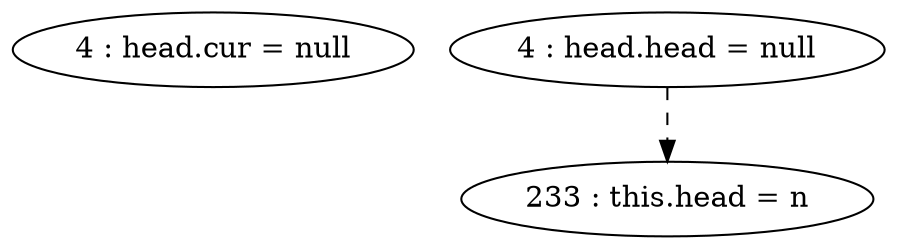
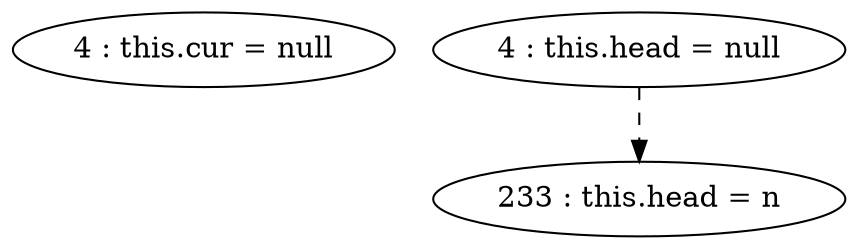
node "4 : head.cur = null": label "4 : head.cur = null" -> "4 : this.cur = null"
node "4 : head.head = null": label "4 : head.head = null" -> "4 : this.head = null"
